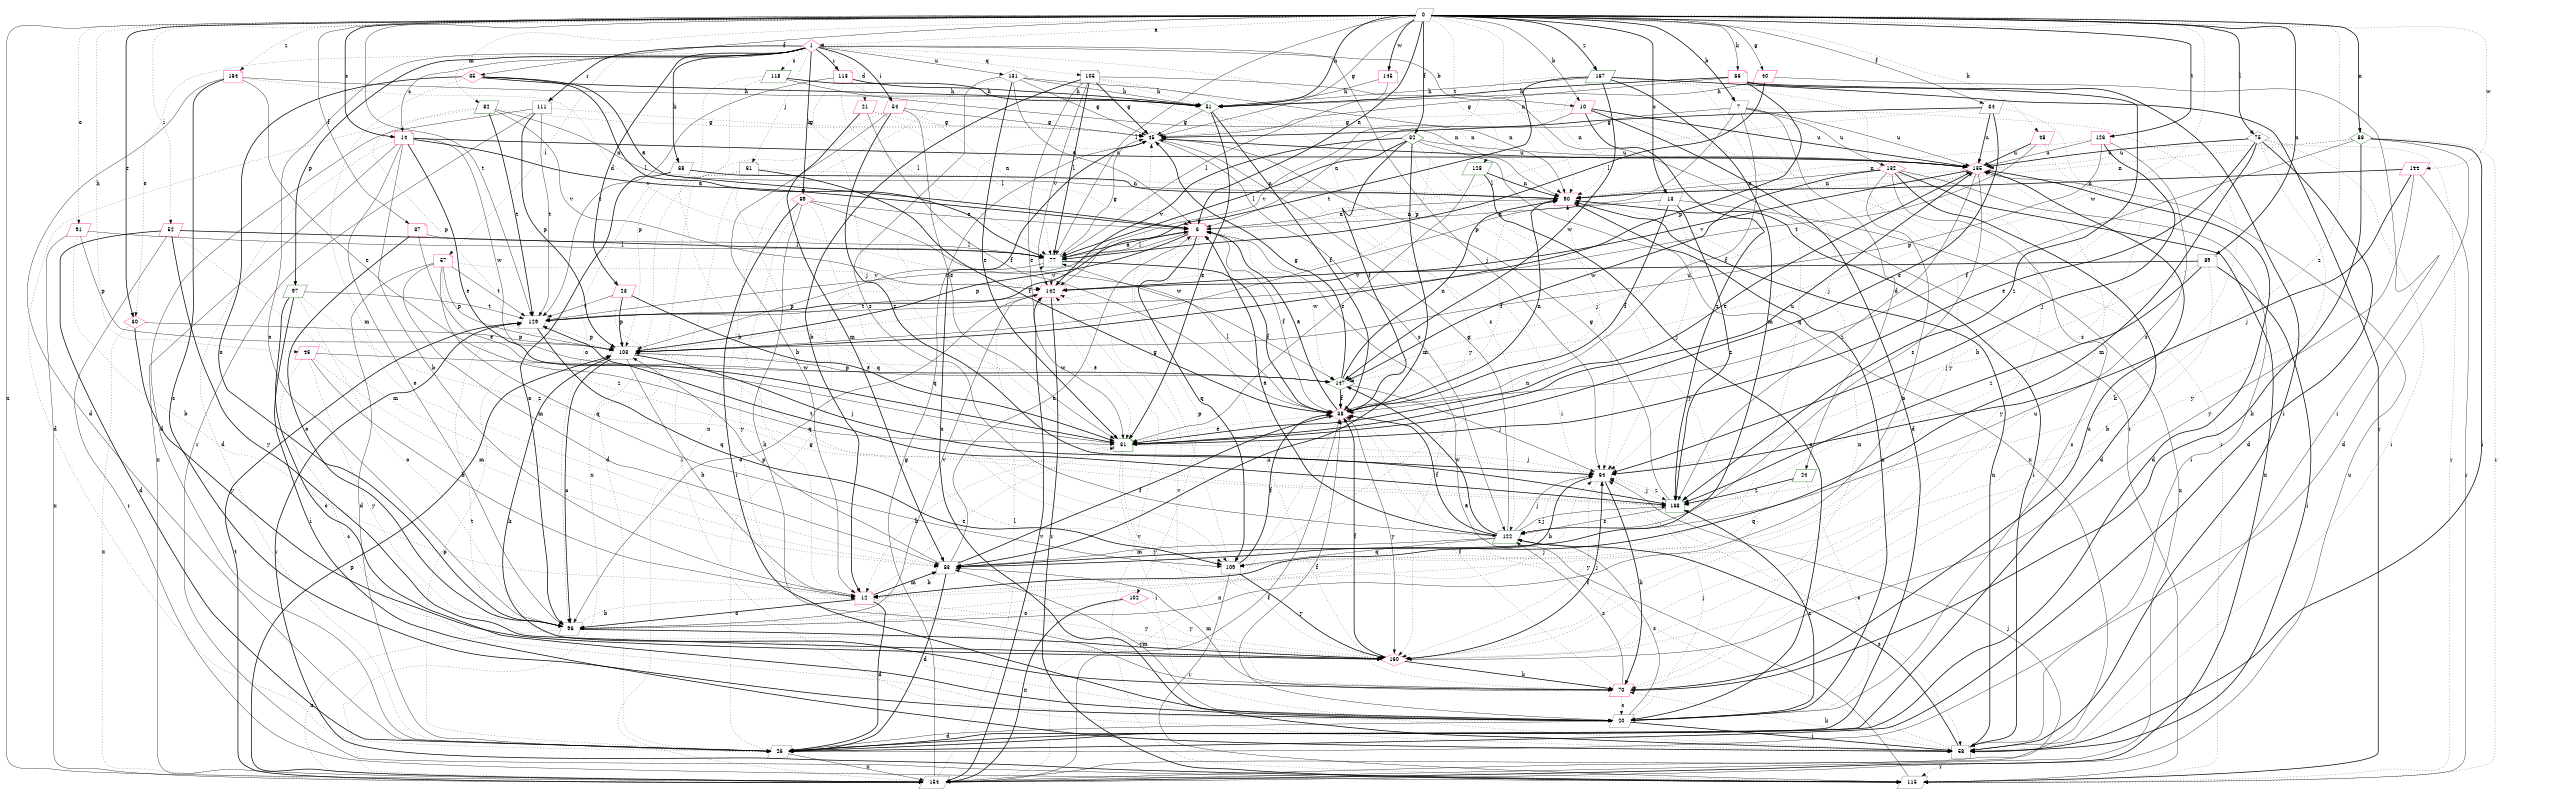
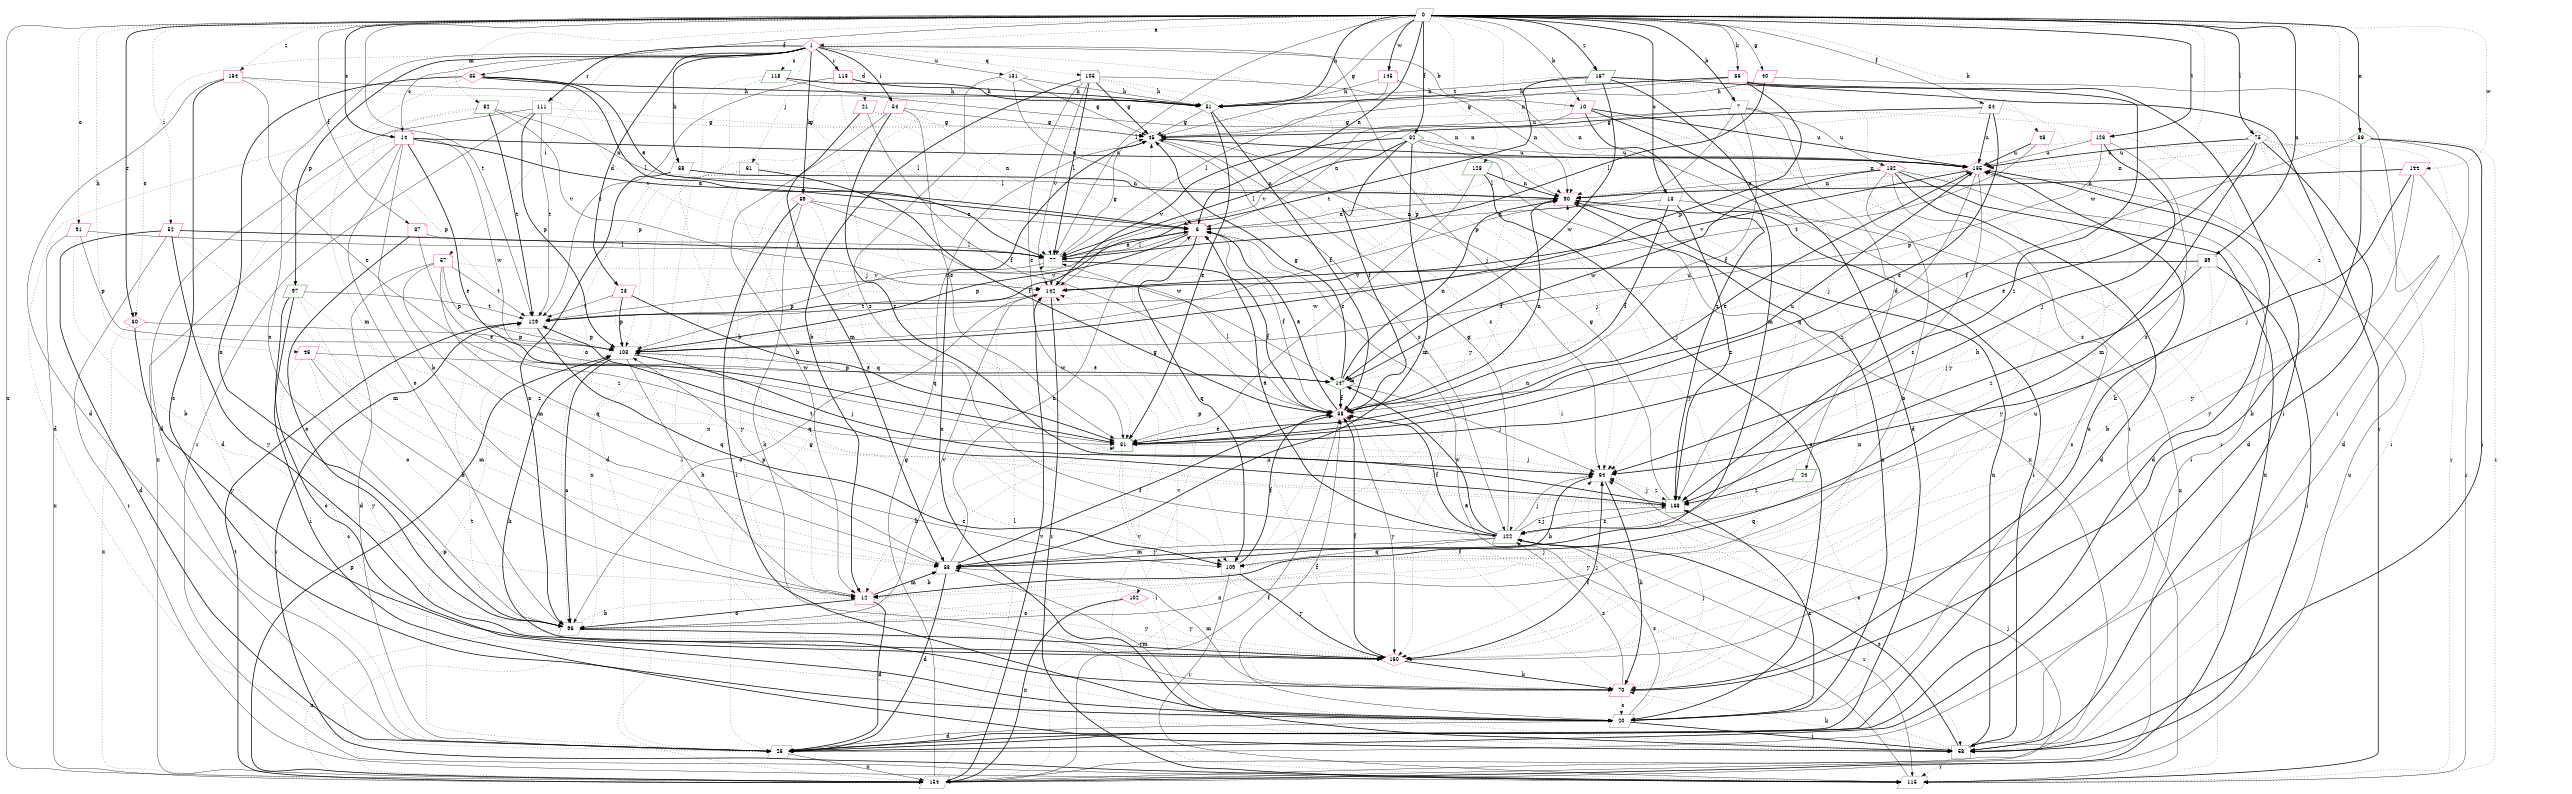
edge "131" -> "90": now "145" -> "90"
edge "7" -> "135": now "7" -> "45"
edge "131" -> "31": removed, label "e"
edge "122" -> "115": added, label "r"
